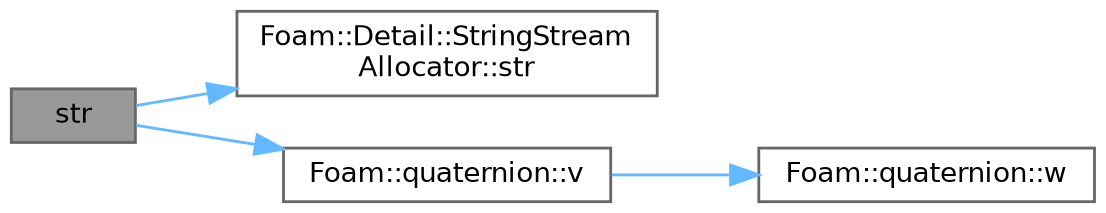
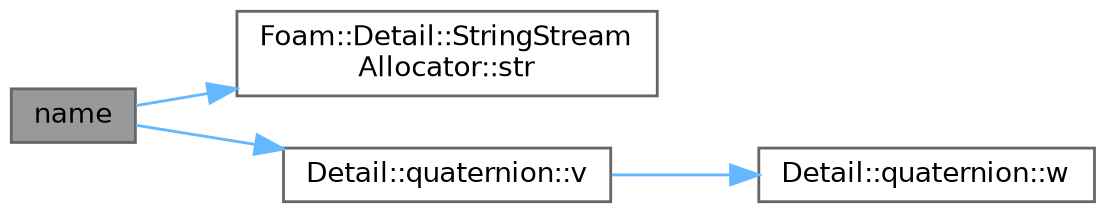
node "str": label "str" -> "name"
node "Foam::quaternion::v": label "Foam::quaternion::v" -> "Detail::quaternion::v"
node "Foam::quaternion::w": label "Foam::quaternion::w" -> "Detail::quaternion::w"
